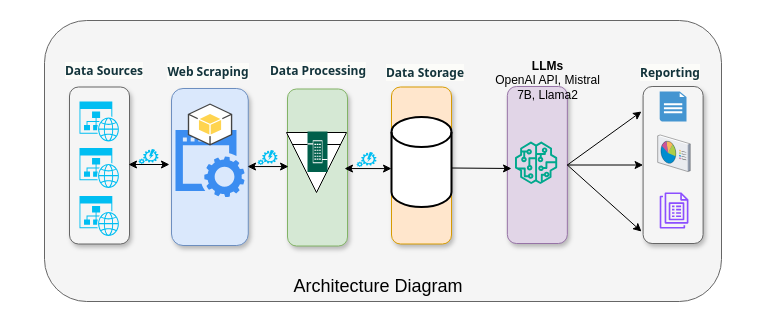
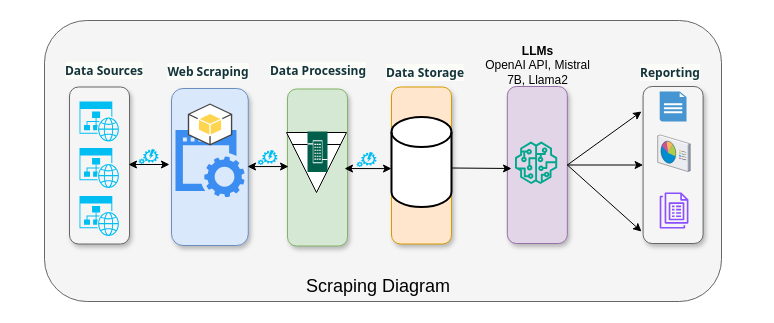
node "LLMs OpenAI API, Mistral 7B, Llama2": moved (547, 81) -> (537, 66)
node "Architecture Diagram": label "Architecture Diagram" -> "Scraping Diagram"
